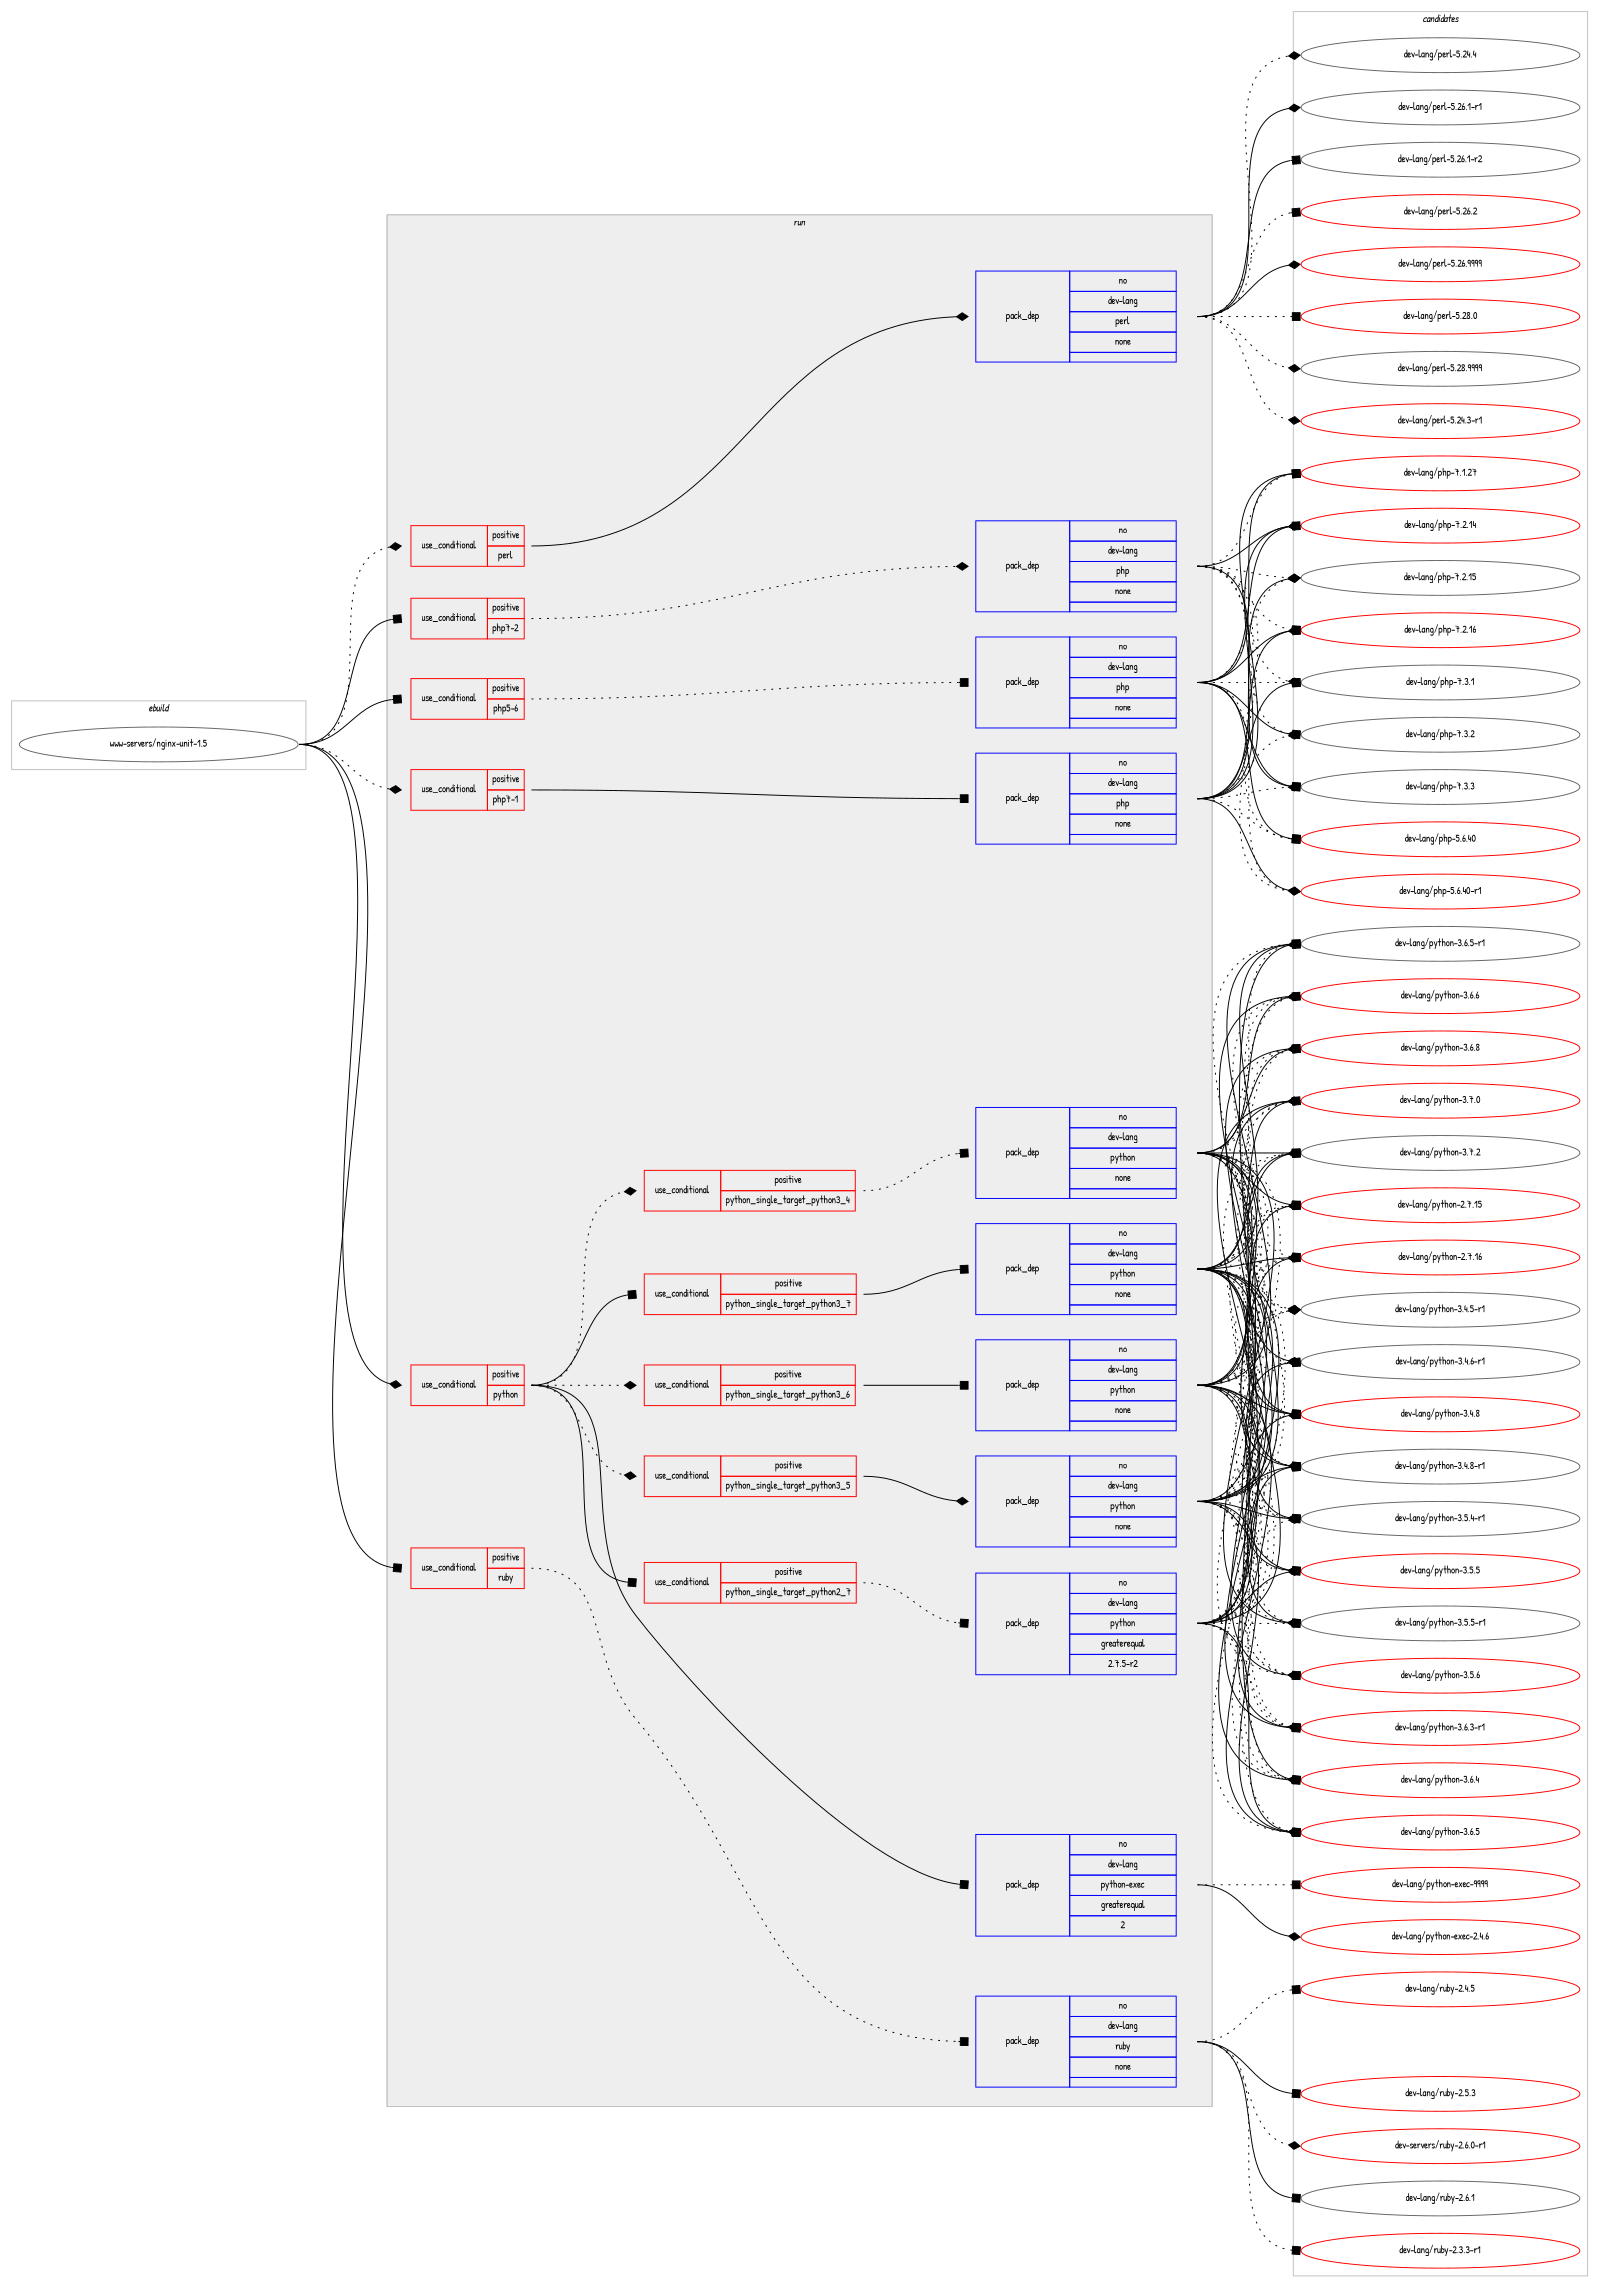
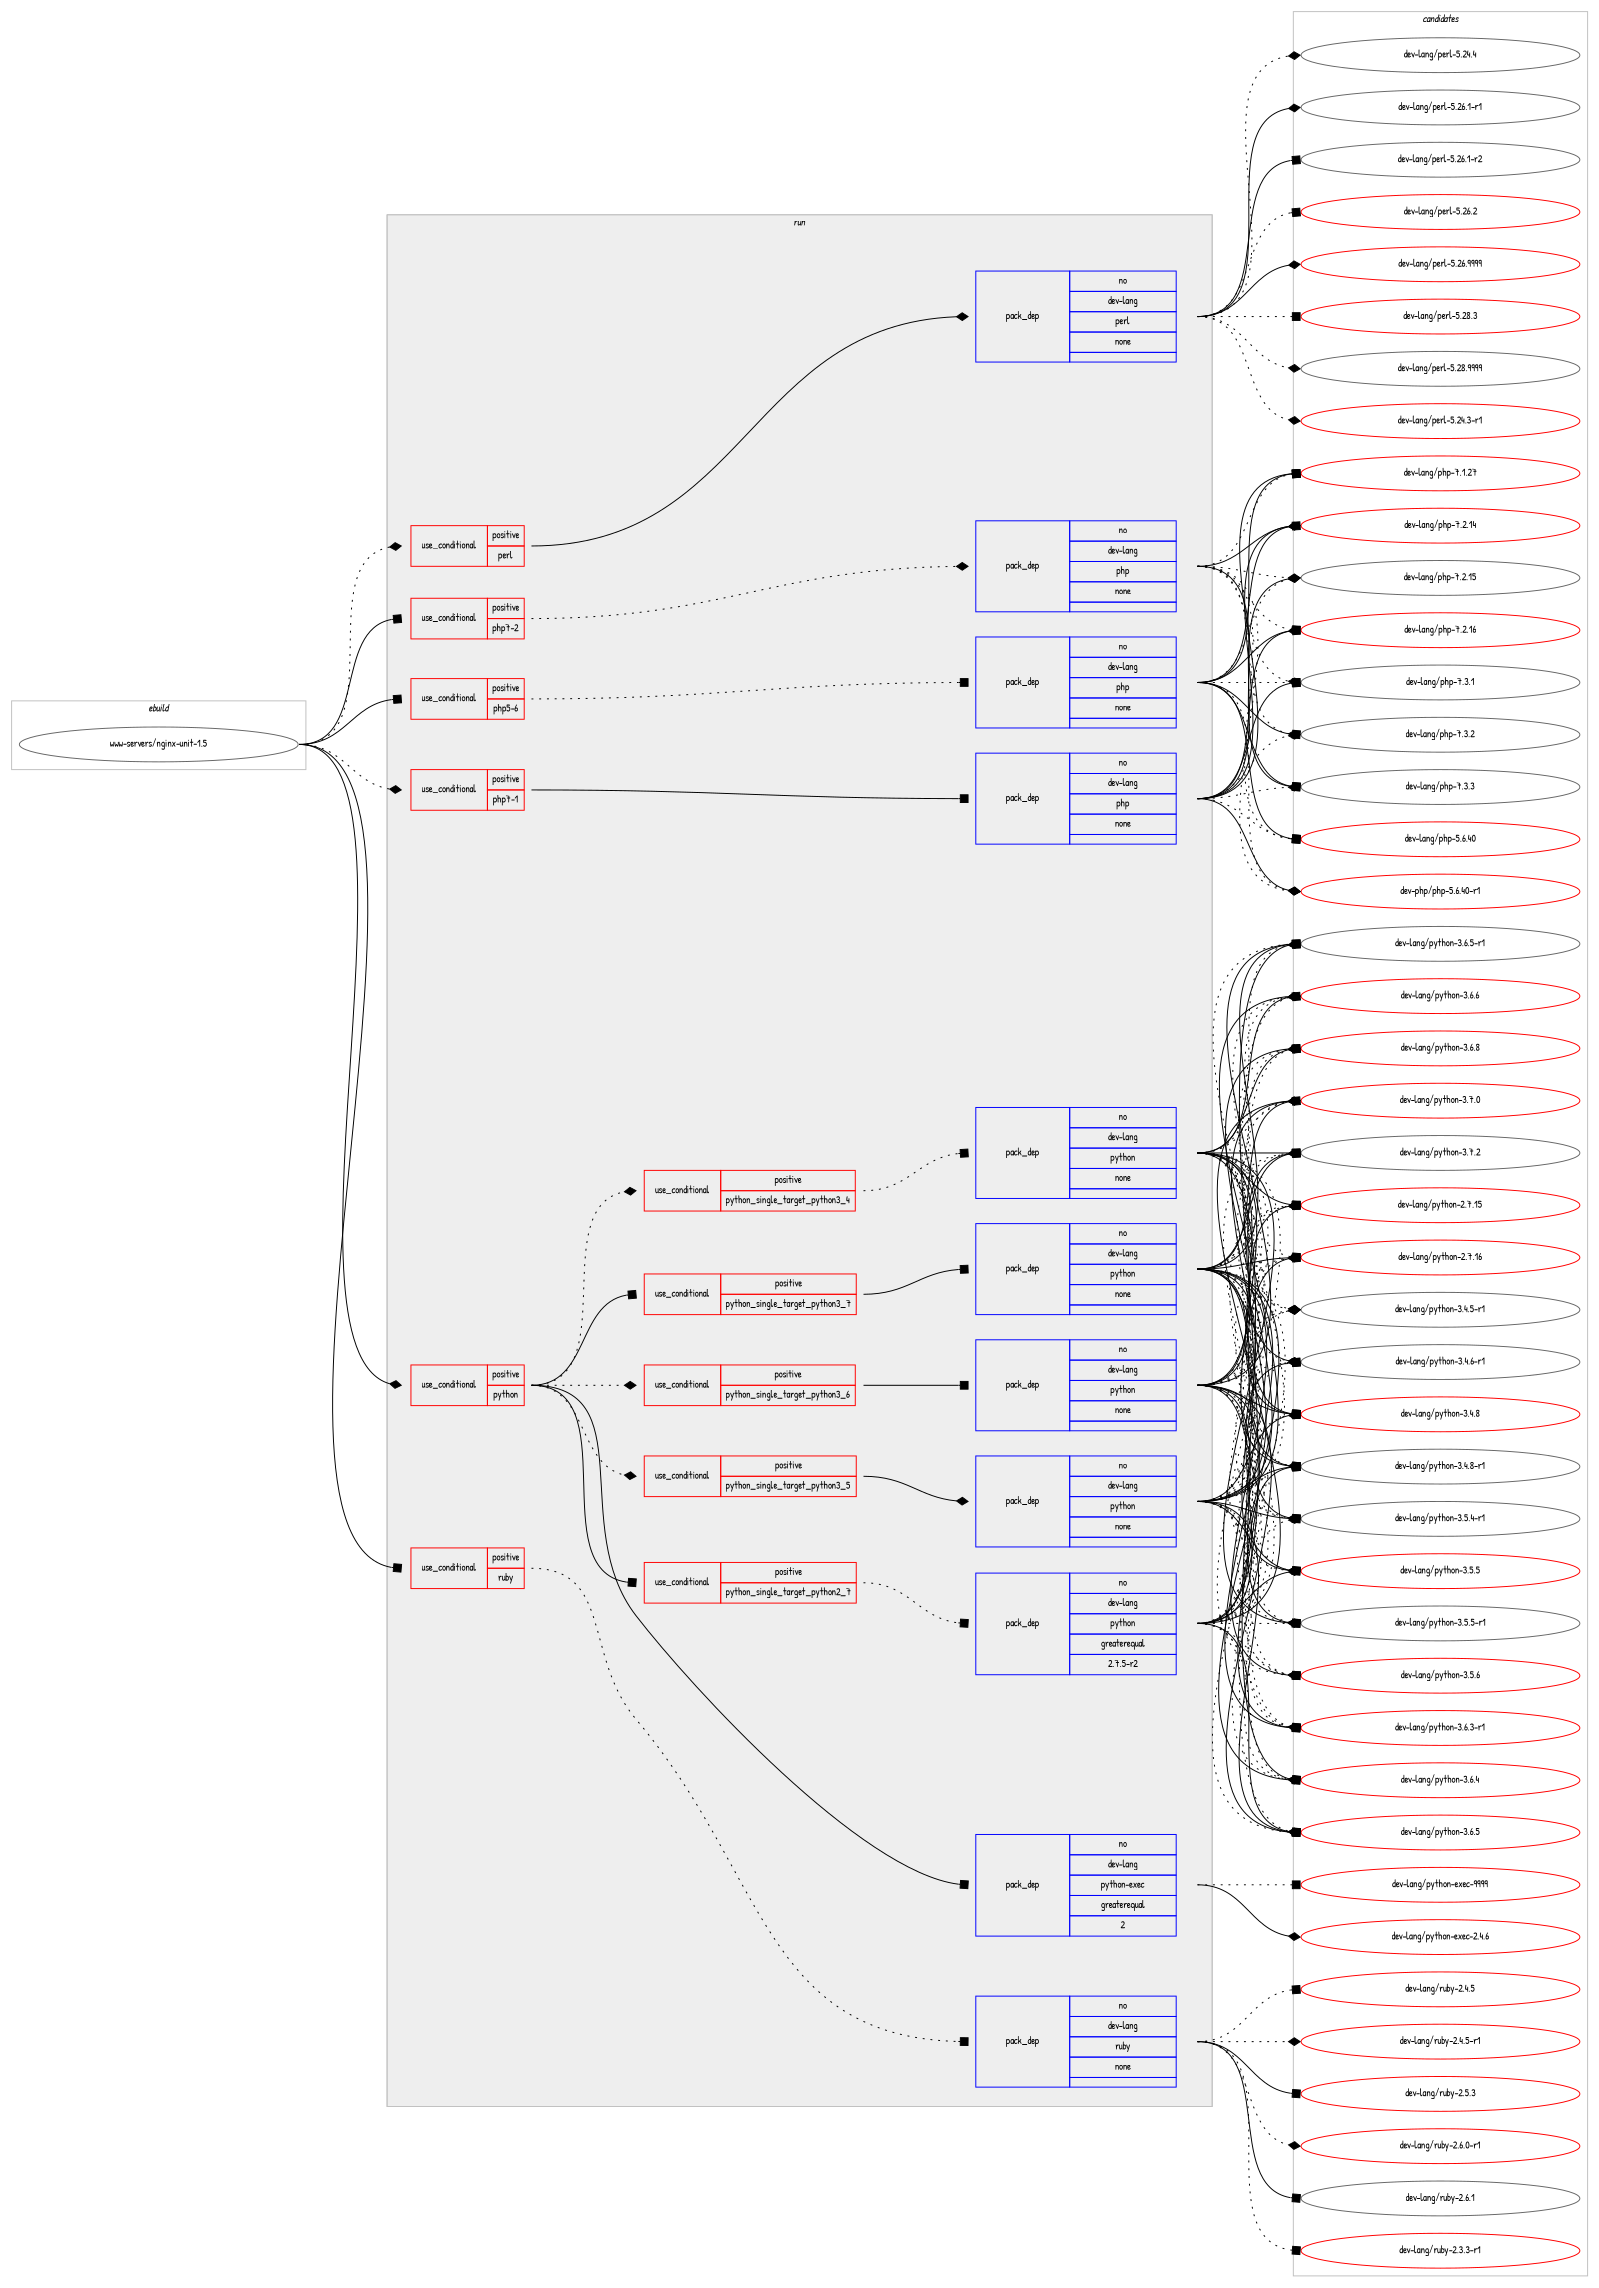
node "dev-lang/perl-5.28.0": label "dev-lang/perl-5.28.0" -> "dev-lang/perl-5.28.3"
node "dev-lang/php-5.6.40-r1": label "dev-lang/php-5.6.40-r1" -> "dev-php/php-5.6.40-r1"
node "dev-lang/ruby-2.4.5-r1": added
node "dev-servers/ruby-2.6.0-r1": label "dev-servers/ruby-2.6.0-r1" -> "dev-lang/ruby-2.6.0-r1"
